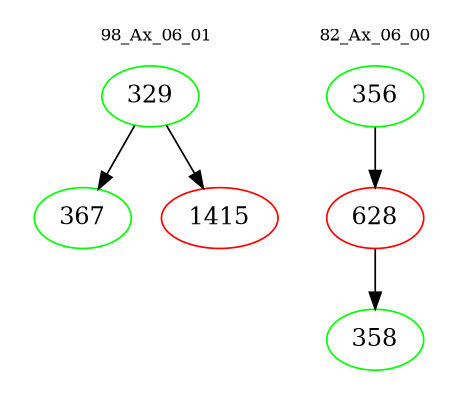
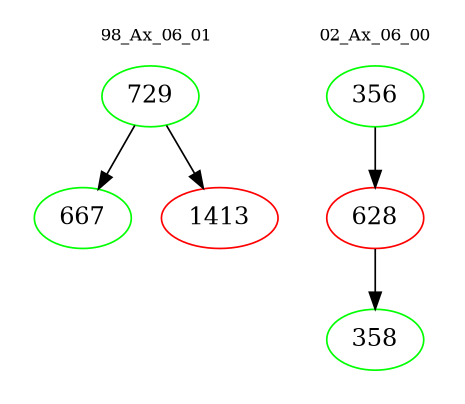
cluster "82_Ax_06_00": label "82_Ax_06_00" -> "02_Ax_06_00"
node "329": label "329" -> "729"
node "367": label "367" -> "667"
node "1415": label "1415" -> "1413"
